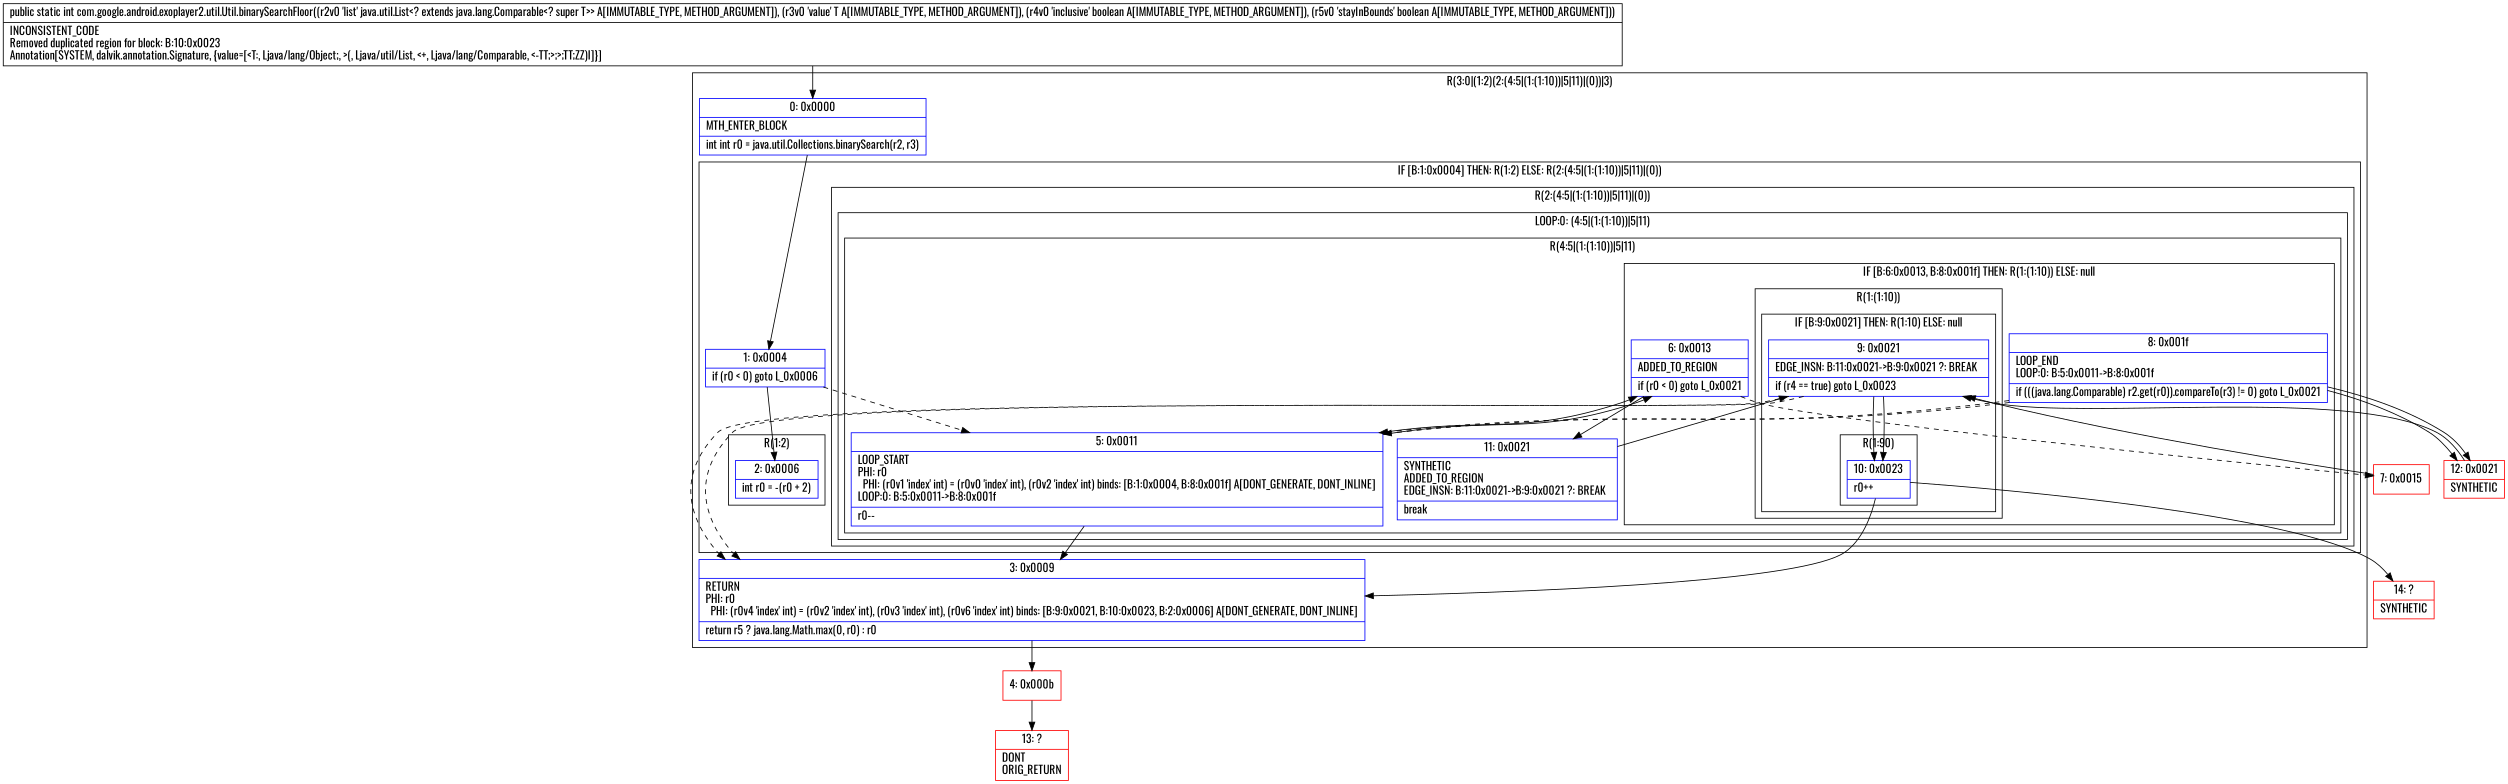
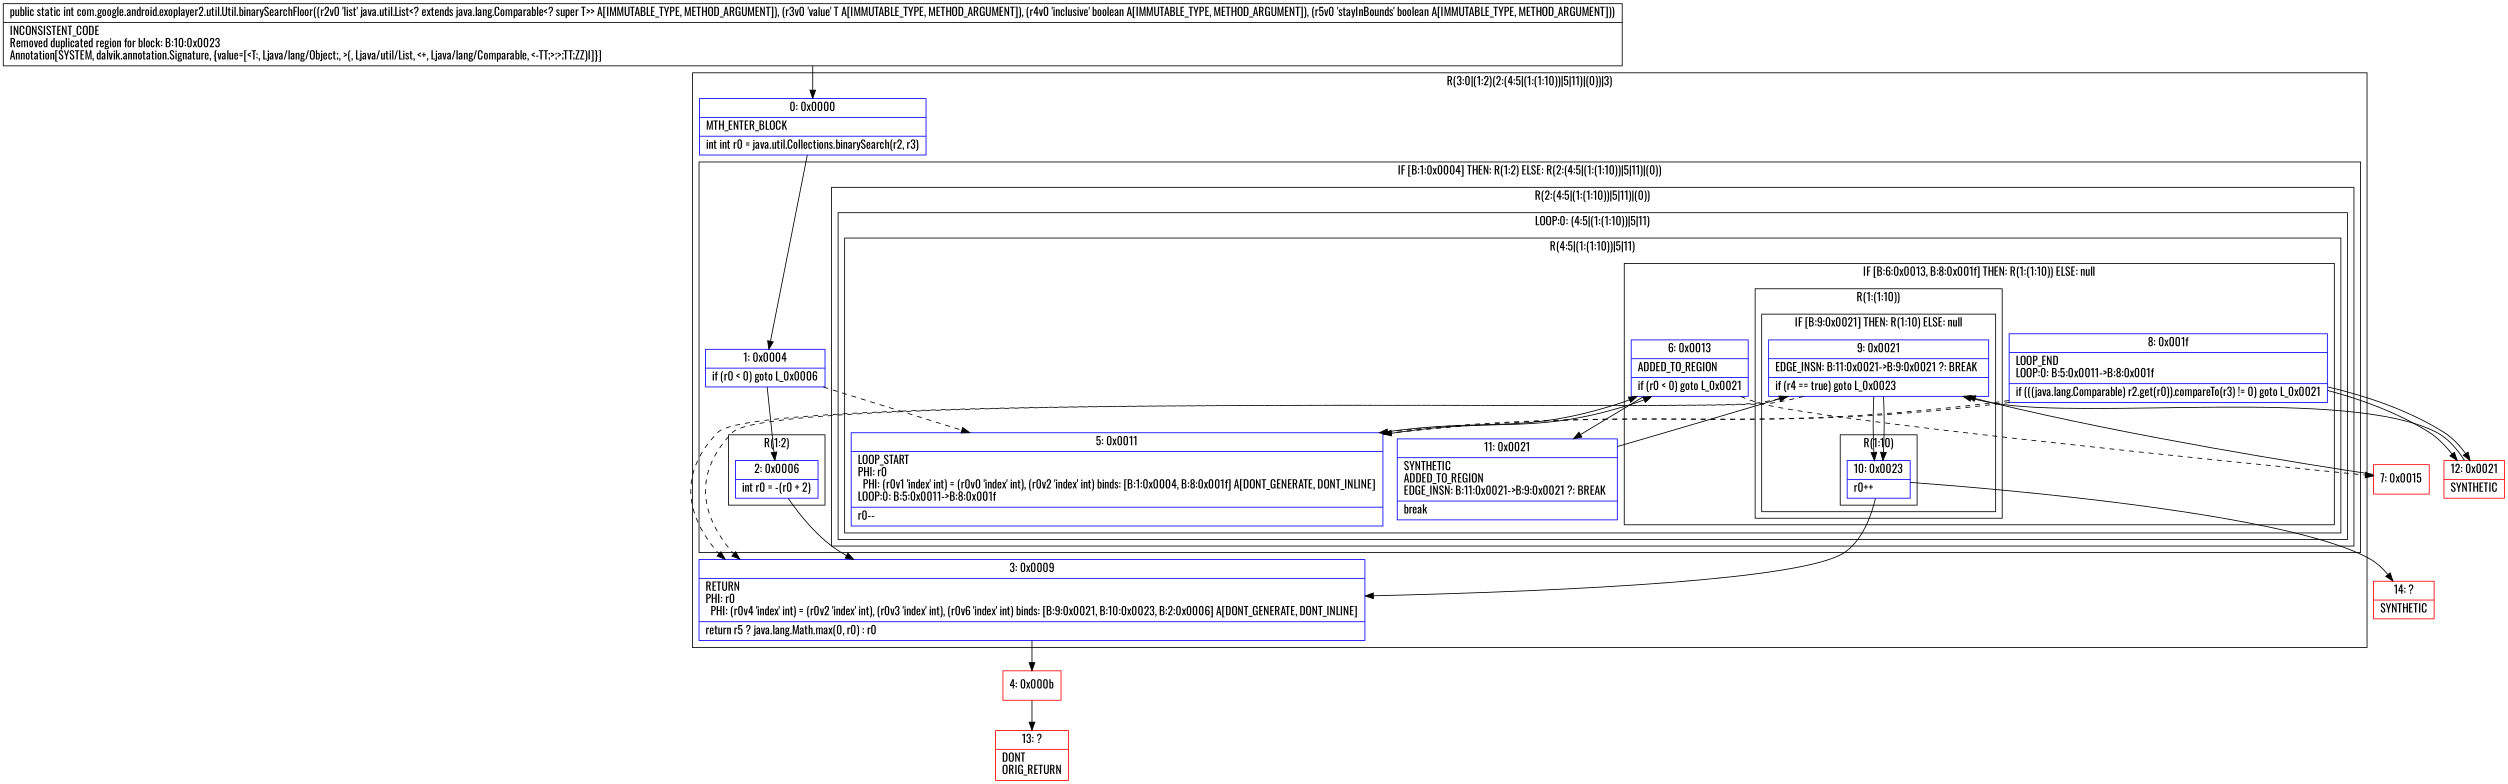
cluster "R(1:90)": label "R(1:90)" -> "R(1:10)"
edge "5: 0x0011" -> "3: 0x0009": now "2: 0x0006" -> "3: 0x0009"
